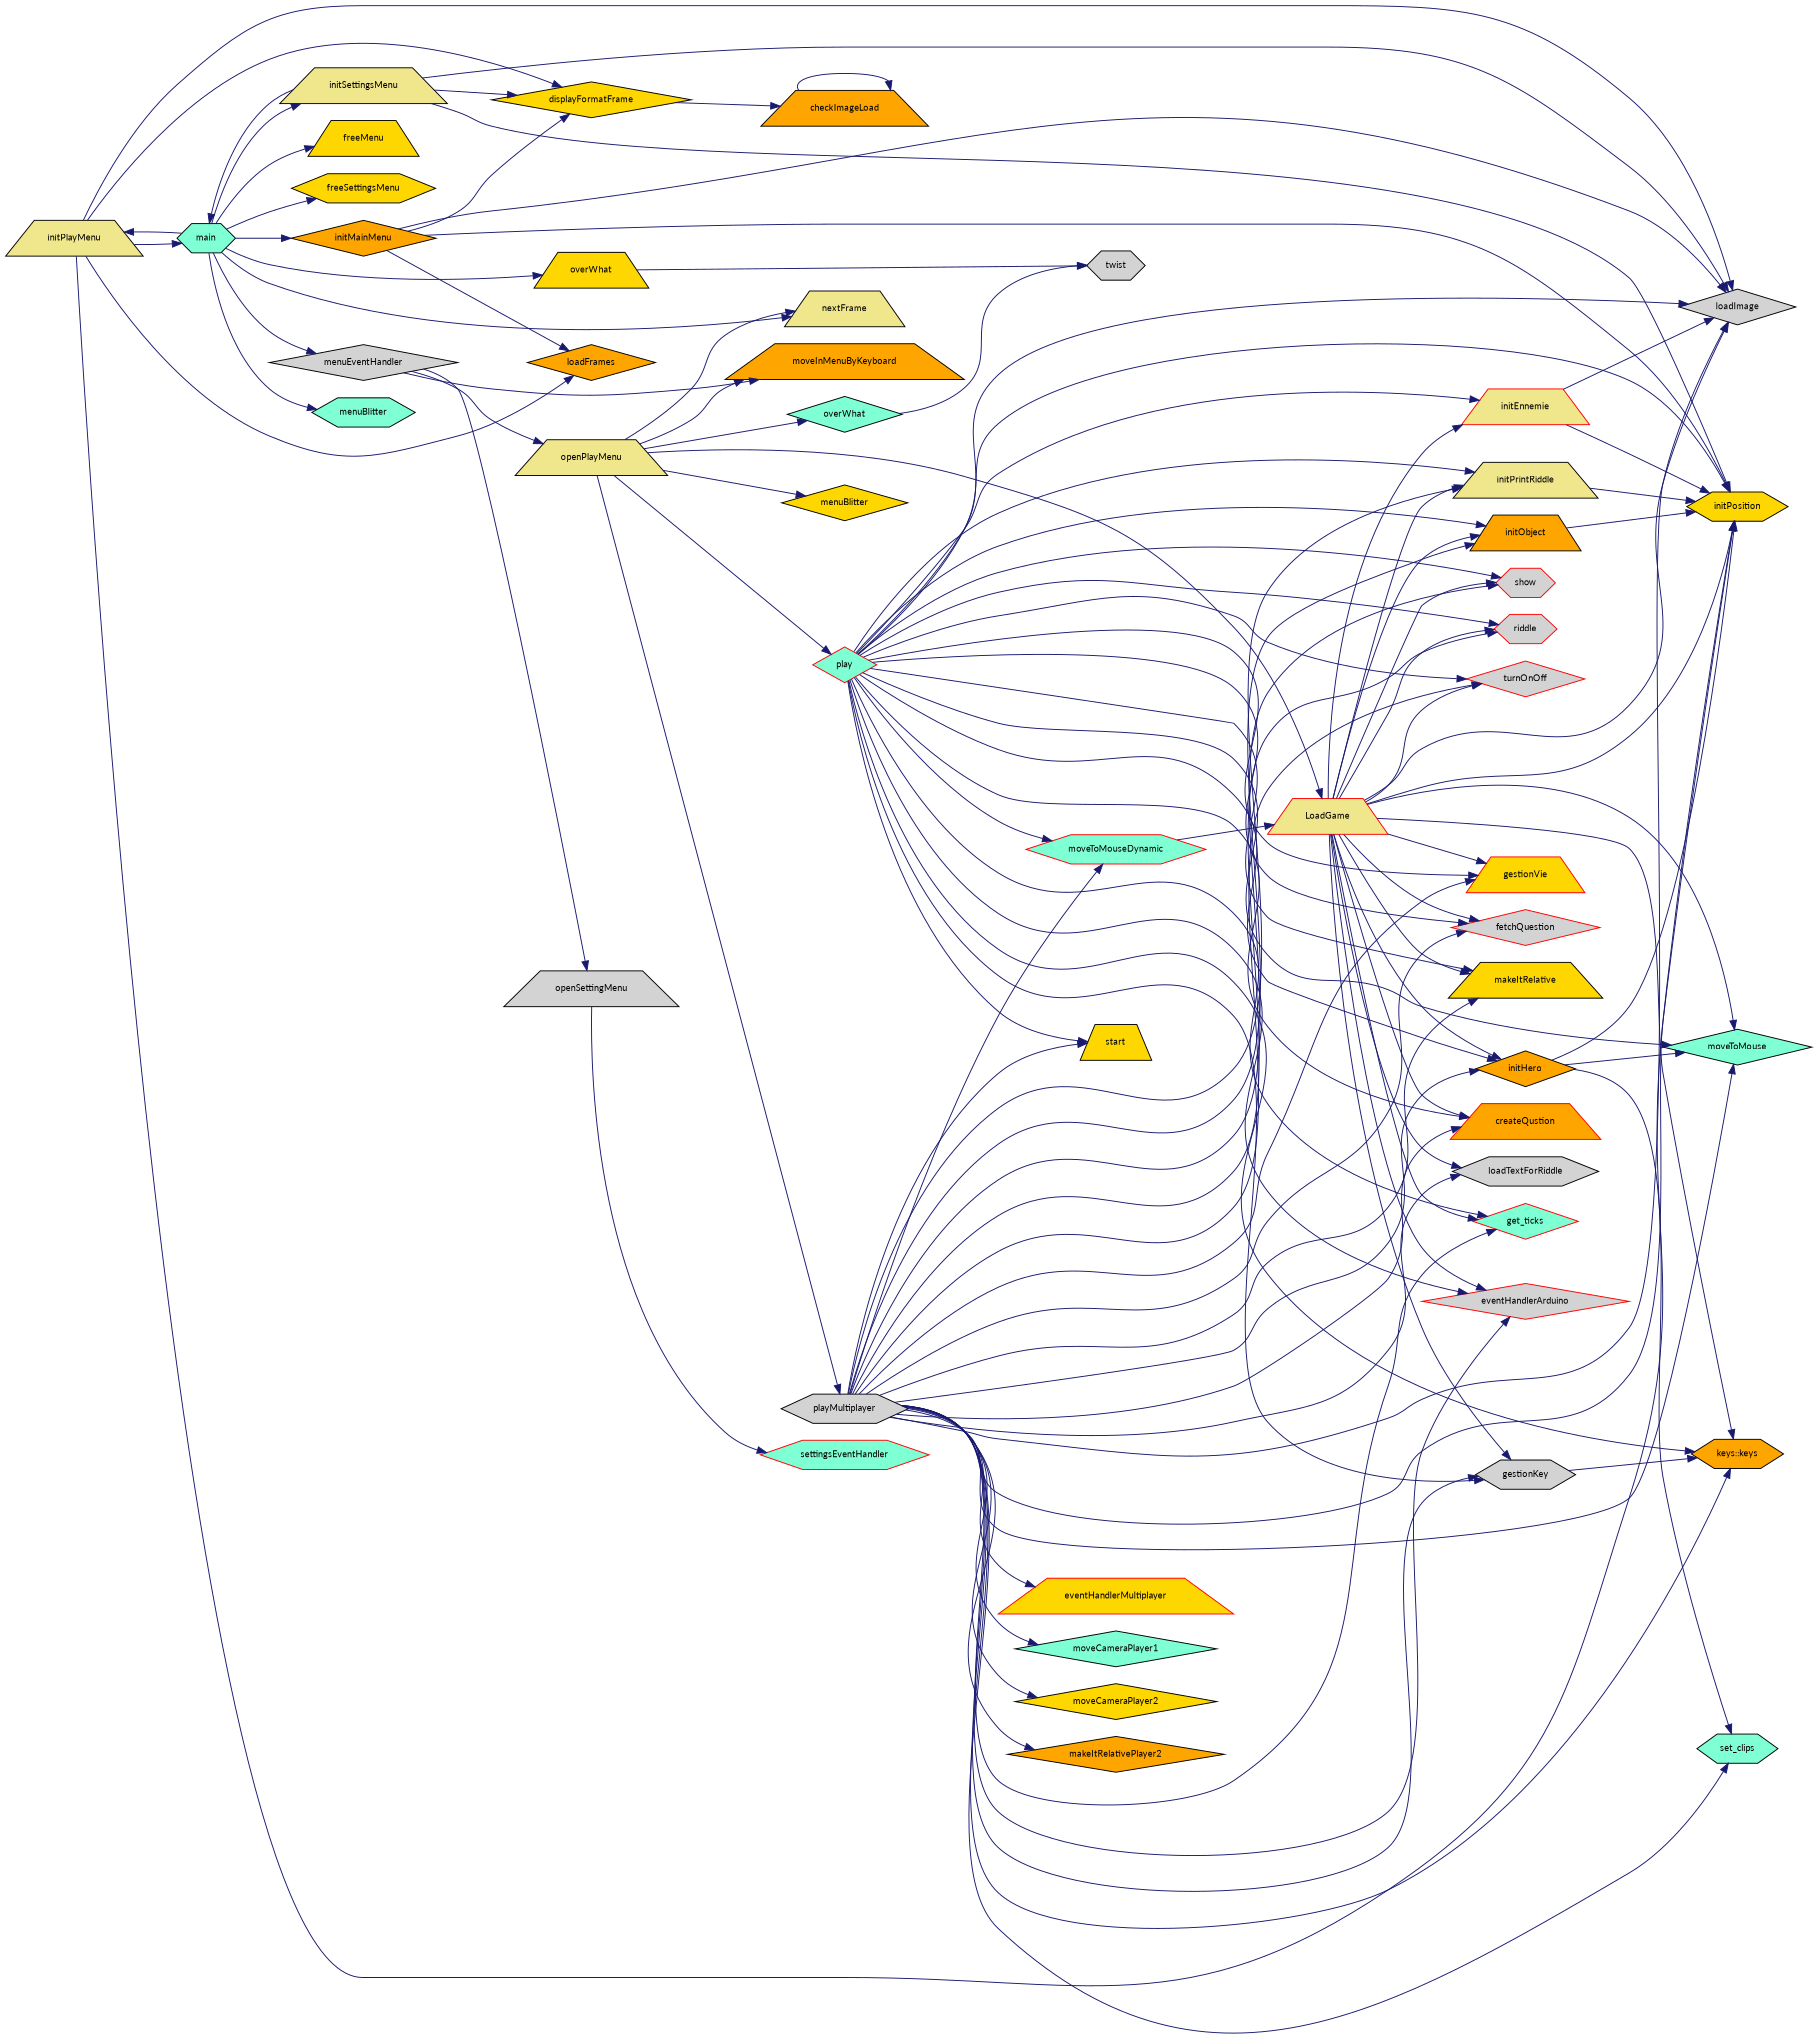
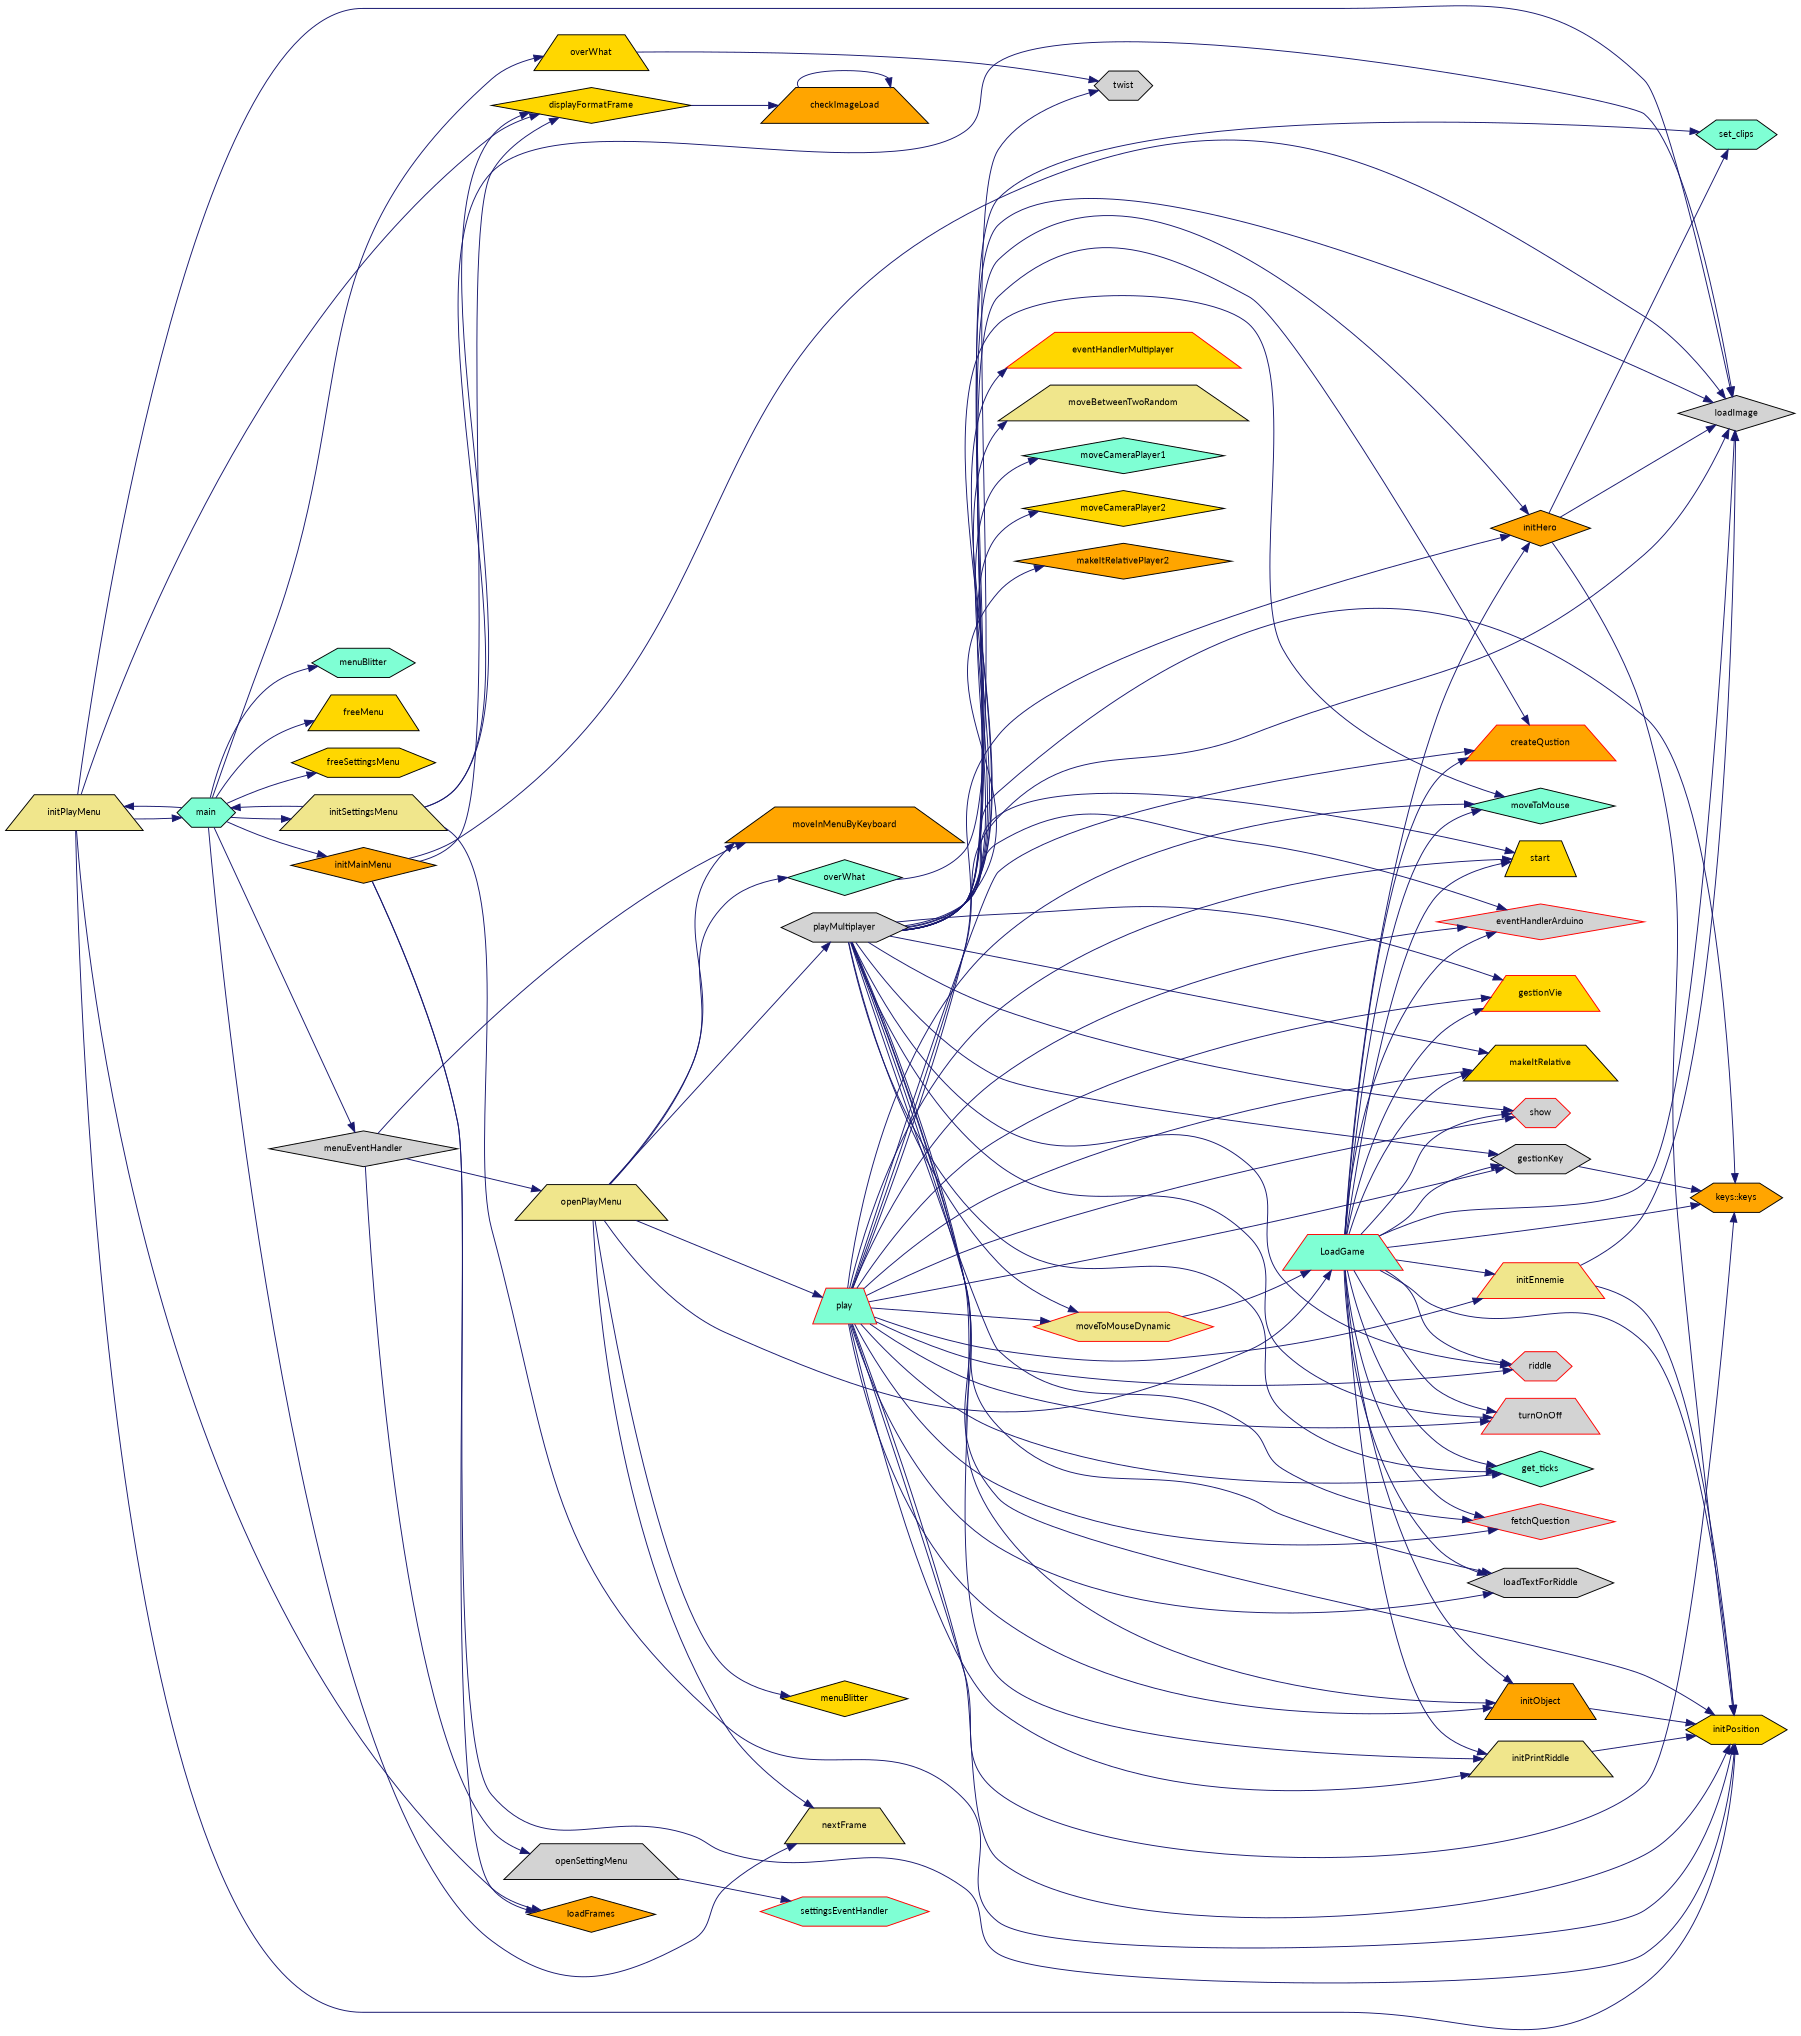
node "moveBetweenTwoRandom": added
node "play": shape diamond -> trapezium
node "turnOnOff": shape diamond -> trapezium
node "LoadGame": fillcolor khaki -> aquamarine
node "moveToMouseDynamic": fillcolor aquamarine -> khaki
edge "LoadGame" -> "start": added
edge "initHero" -> "moveToMouse": now "initHero" -> "loadImage"
node "get_ticks": color red -> black
edge "play" -> "loadTextForRiddle": added
